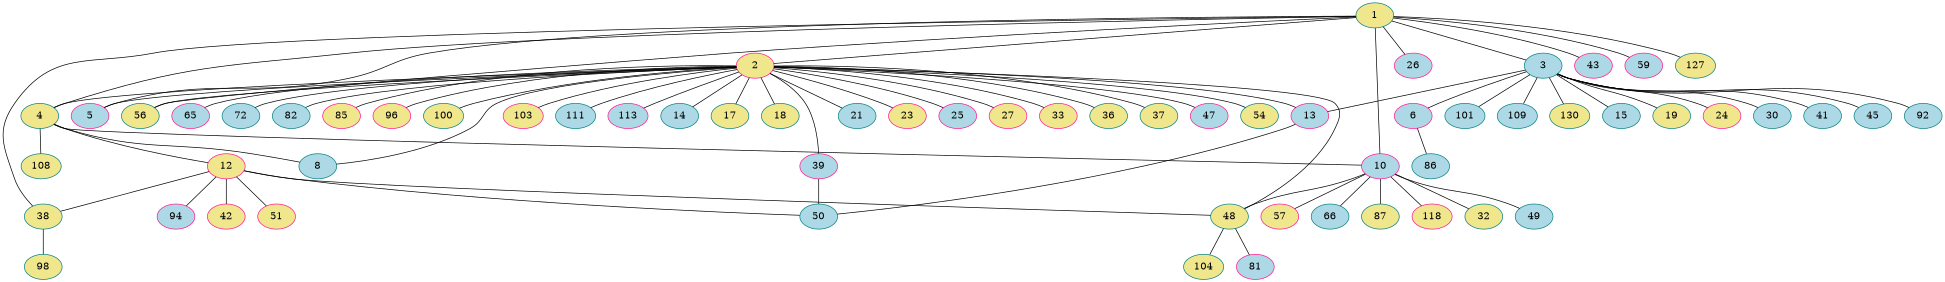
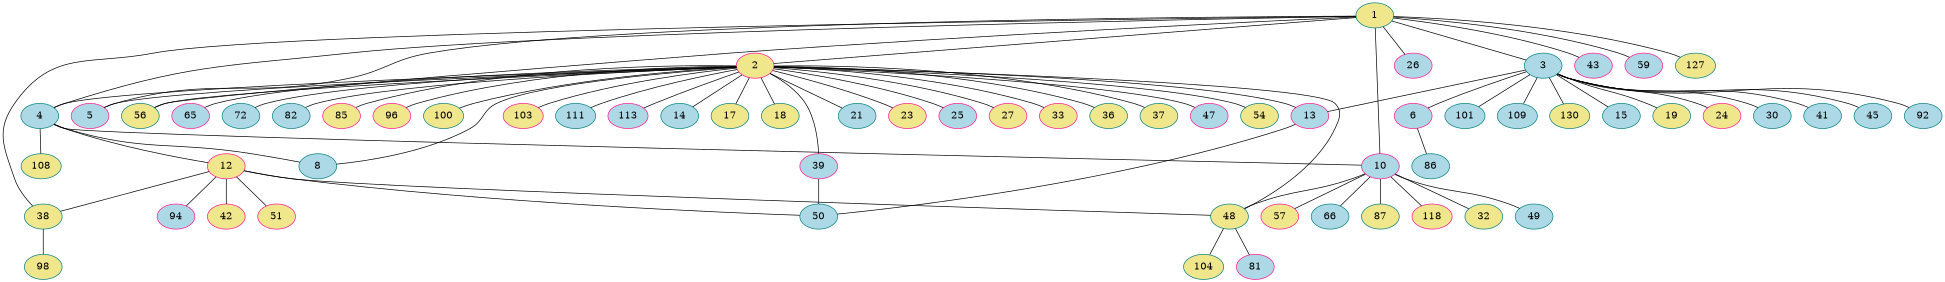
node "4": fillcolor khaki -> lightblue
